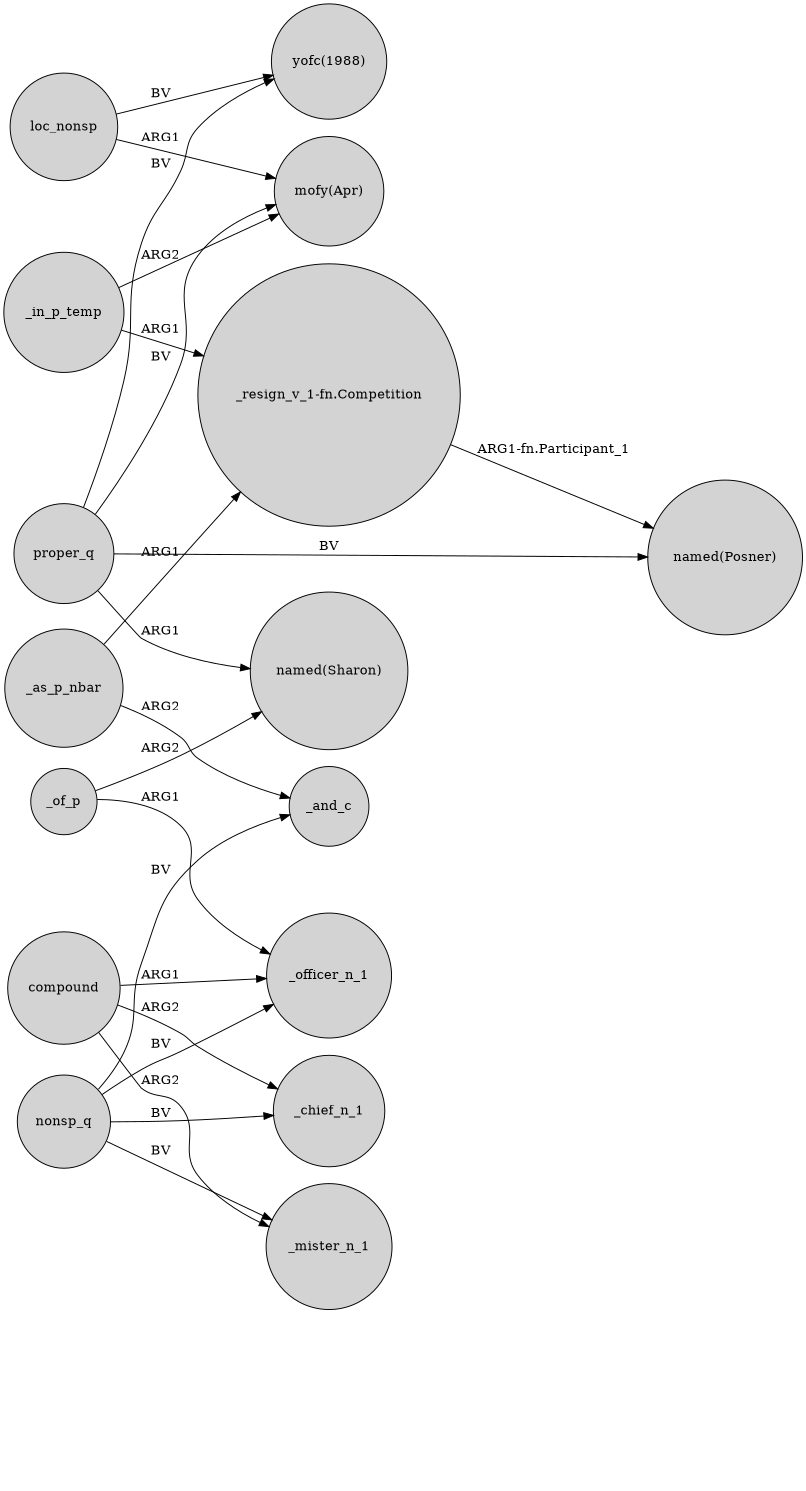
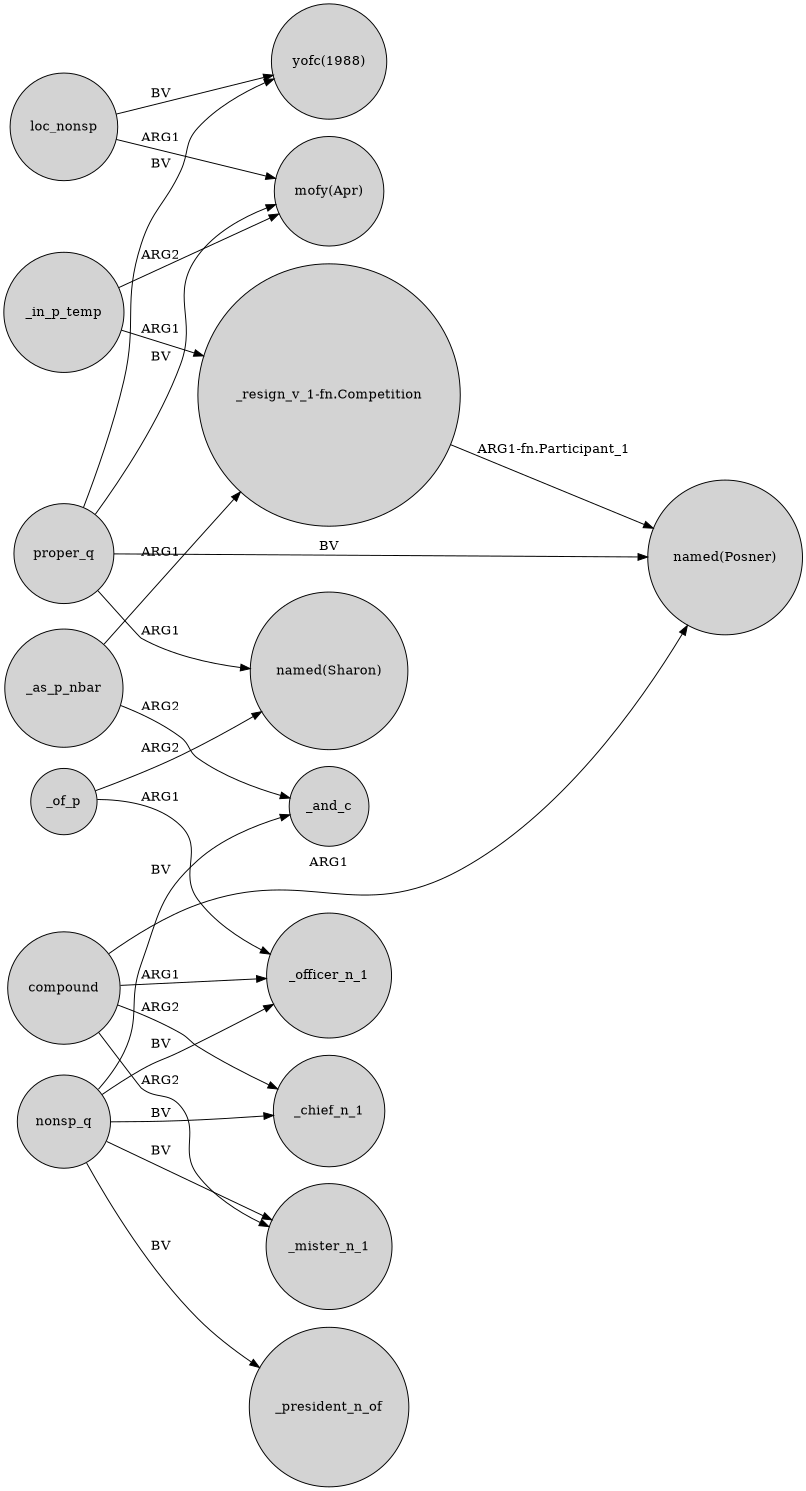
edge "compound" -> "named(Posner)": added, label "ARG1"
node "_president_n_of": added
